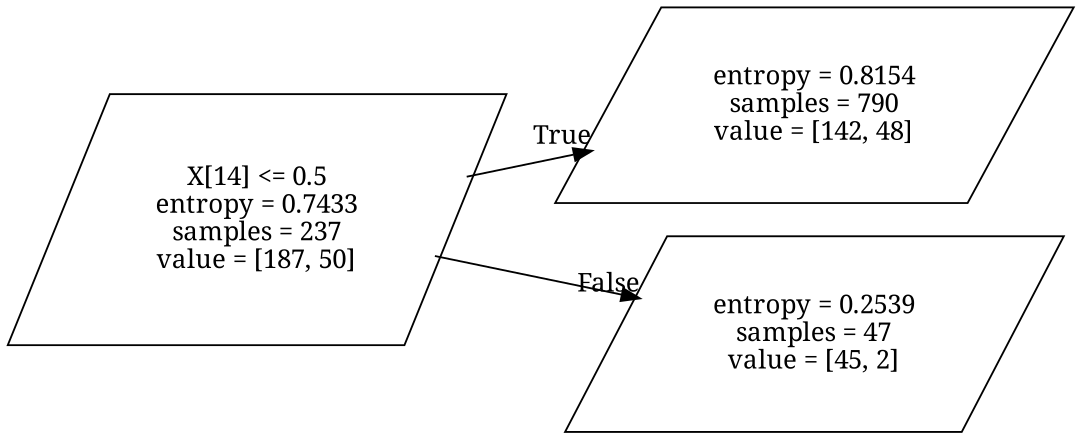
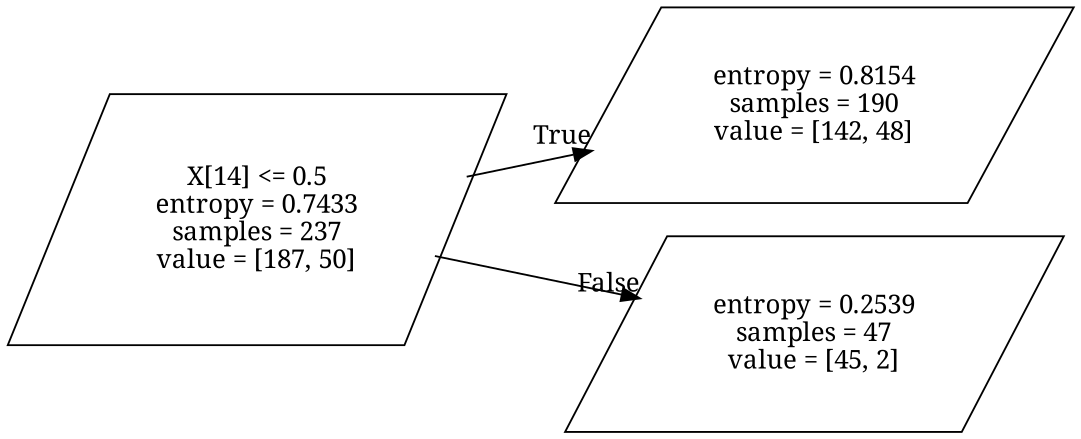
node "entropy = 0.8154 samples = 790 value = [142, 48]": label "entropy = 0.8154 samples = 790 value = [142, 48]" -> "entropy = 0.8154 samples = 190 value = [142, 48]"
